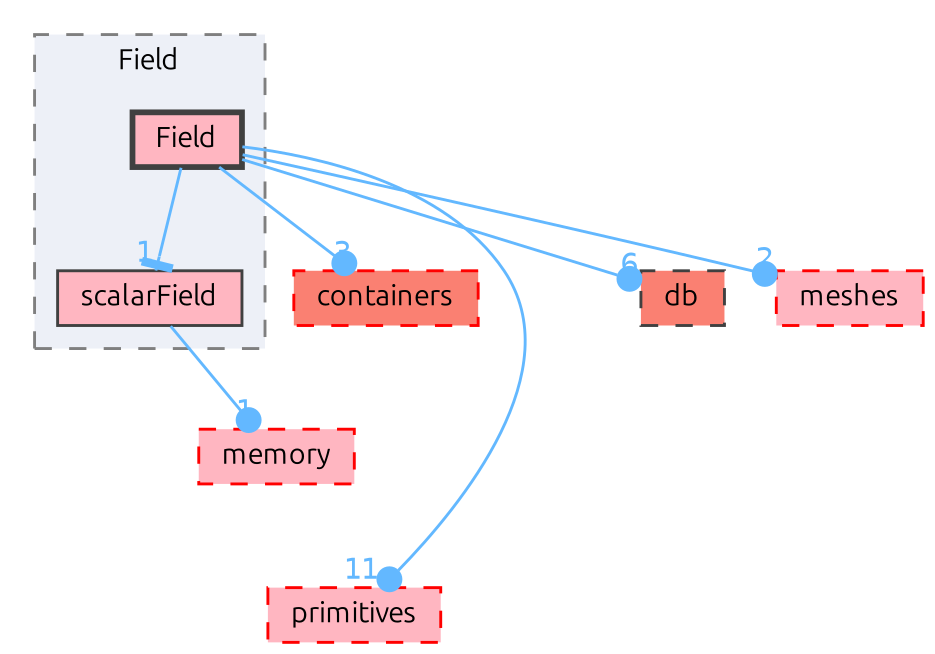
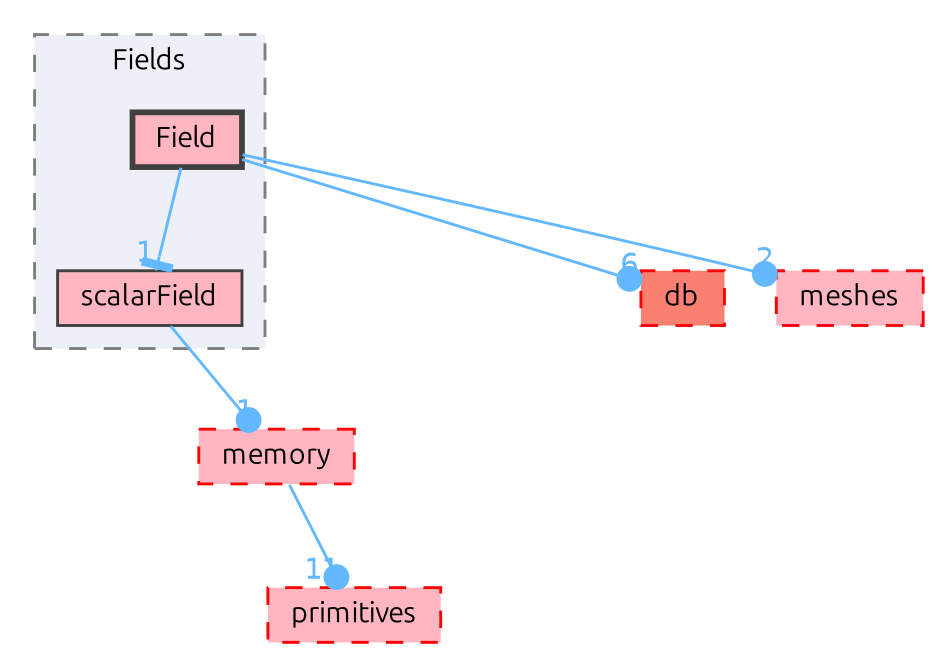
cluster "Field": label "Field" -> "Fields"
edge "Field" -> "primitives": now "memory" -> "primitives"
node "containers": removed
node "db": color grey25 -> red
